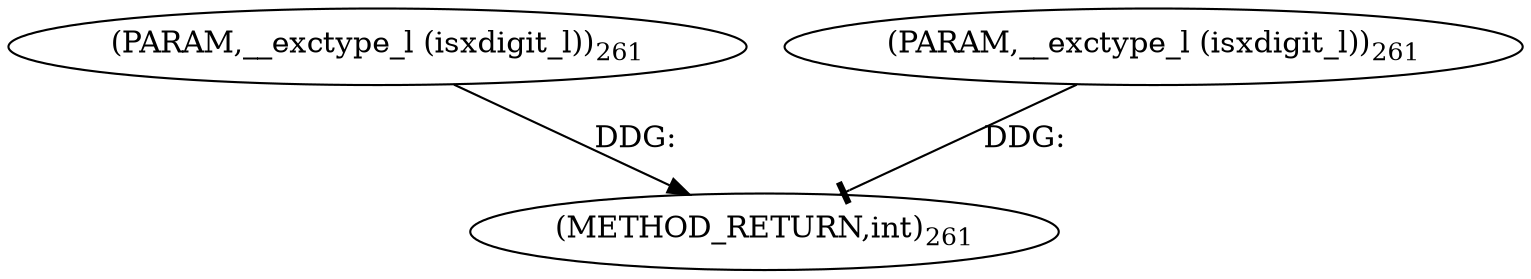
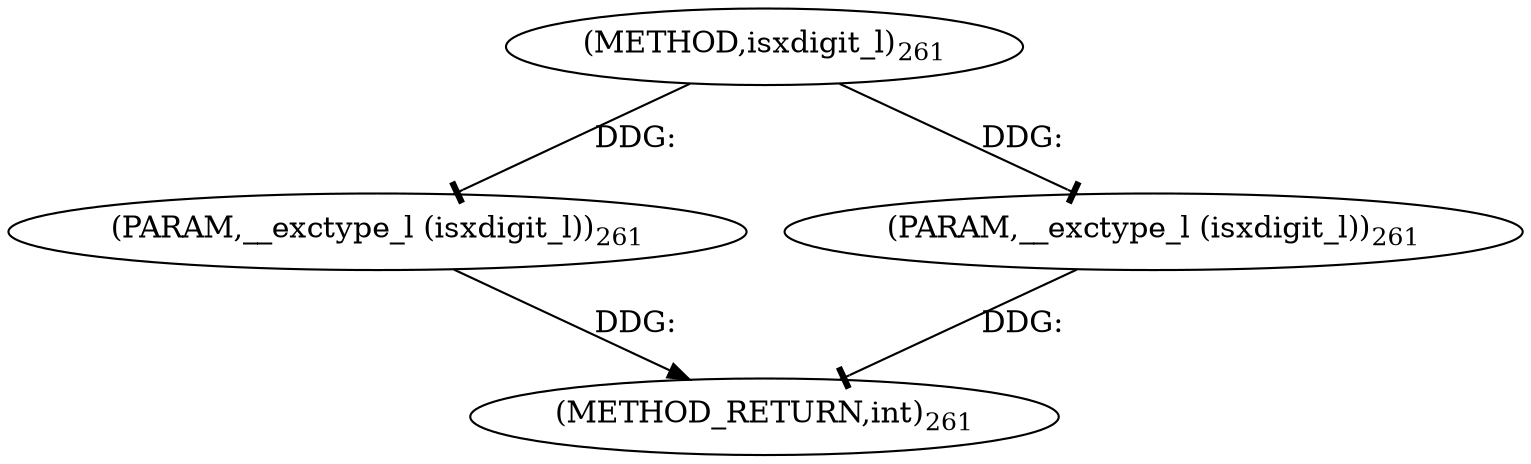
node "(METHOD,isxdigit_l)": added
